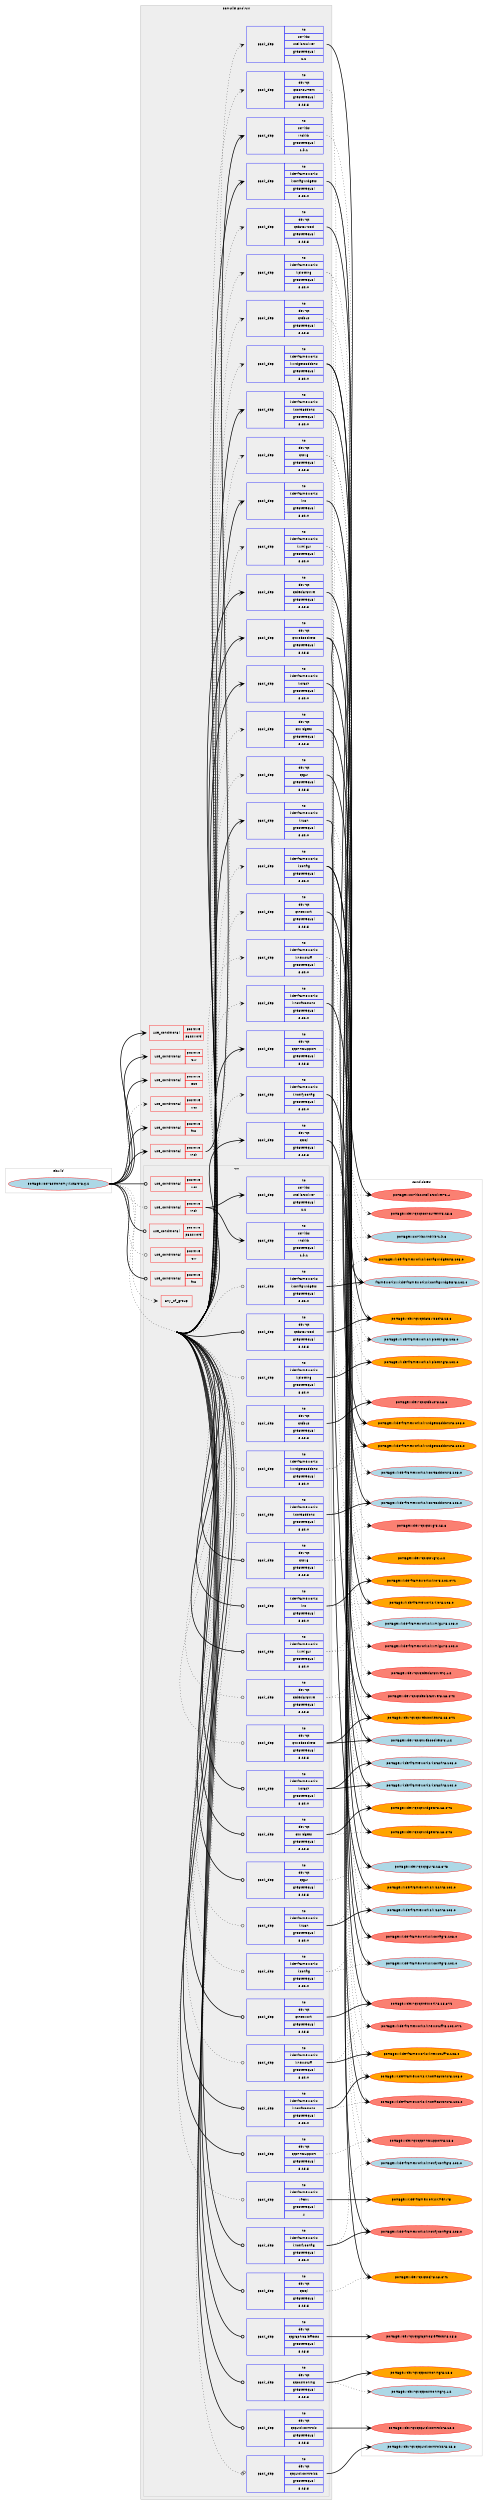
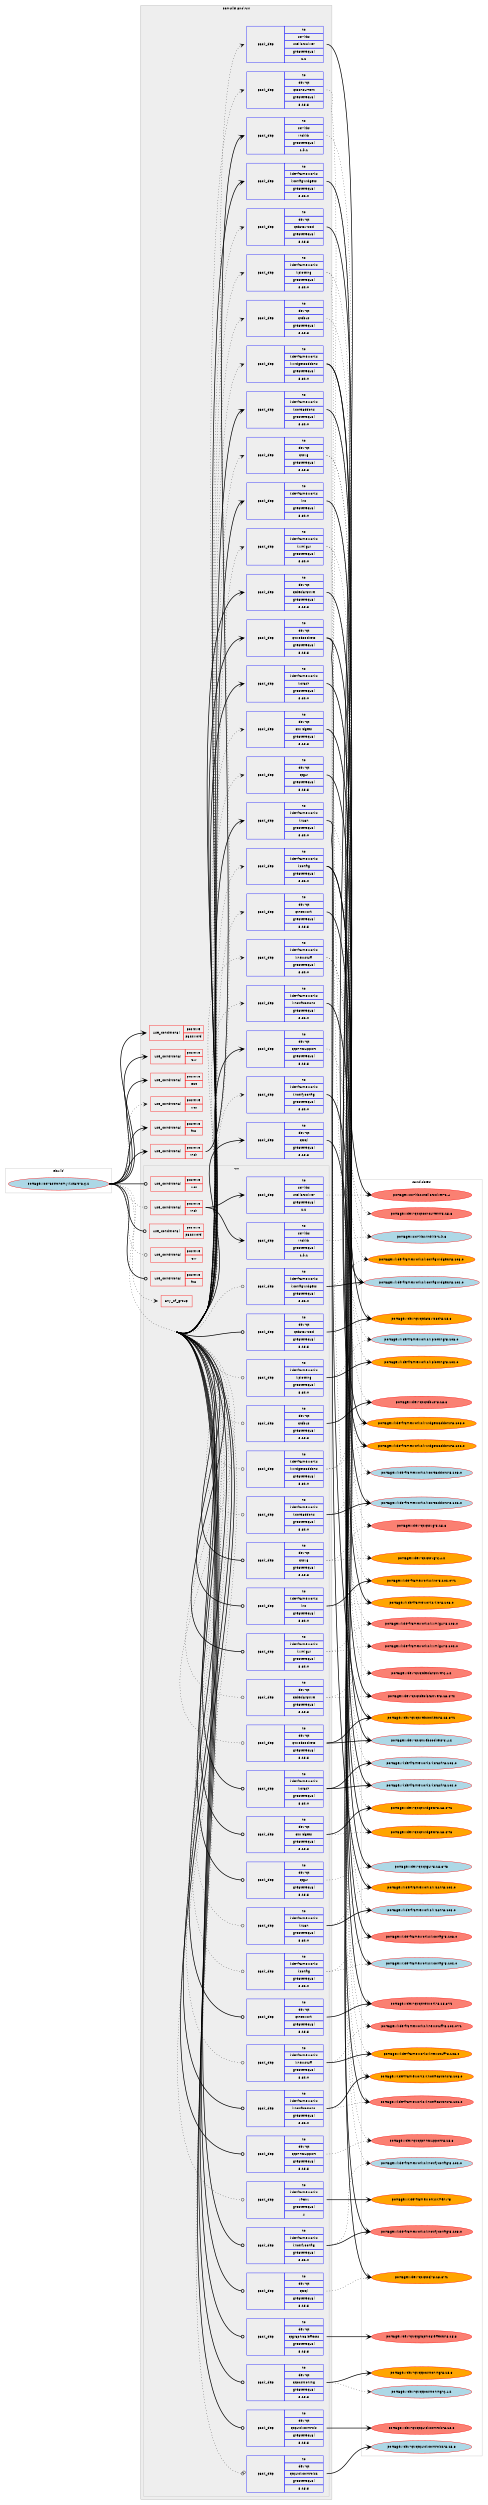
node "frameworks://kde-frameworks/kconfigwidgets-5.102.0": label "frameworks://kde-frameworks/kconfigwidgets-5.102.0" -> "portage://kde-frameworks/kconfigwidgets-5.102.0"
node "portage://kde-frameworks/kxmlgui-5.103.0": fillcolor lightblue -> salmon
